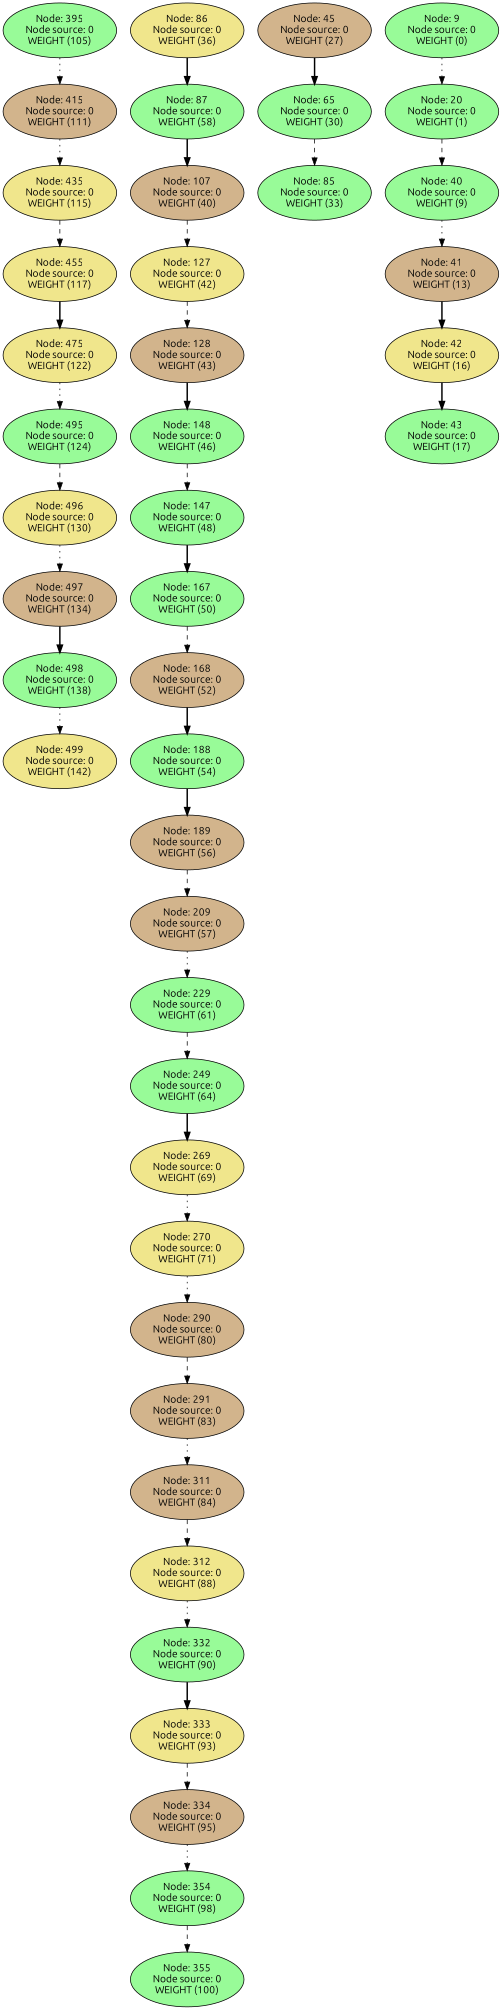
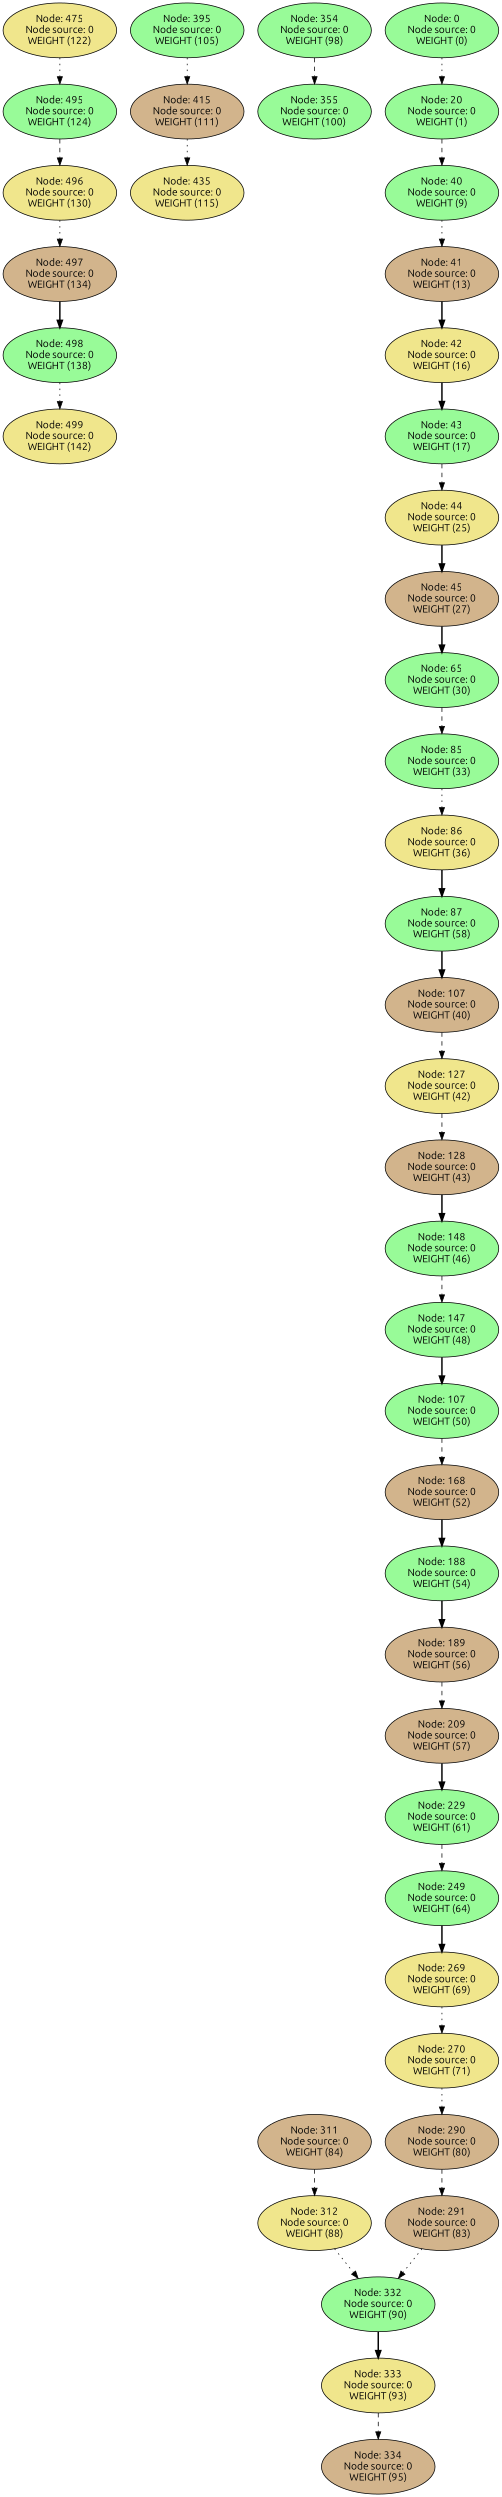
node "Node: 9 Node source: 0 WEIGHT (0)": label "Node: 9 Node source: 0 WEIGHT (0)" -> "Node: 0 Node source: 0 WEIGHT (0)"
node "Node: 455 Node source: 0 WEIGHT (117)": removed
node "Node: 44 Node source: 0 WEIGHT (25)": added
node "Node: 167 Node source: 0 WEIGHT (50)": label "Node: 167 Node source: 0 WEIGHT (50)" -> "Node: 107 Node source: 0 WEIGHT (50)"
edge "Node: 85 Node source: 0 WEIGHT (33)" -> "Node: 86 Node source: 0 WEIGHT (36)": added
edge "Node: 209 Node source: 0 WEIGHT (57)" -> "Node: 229 Node source: 0 WEIGHT (61)": style dotted -> bold
edge "Node: 291 Node source: 0 WEIGHT (83)" -> "Node: 311 Node source: 0 WEIGHT (84)": now "Node: 291 Node source: 0 WEIGHT (83)" -> "Node: 332 Node source: 0 WEIGHT (90)"
edge "Node: 334 Node source: 0 WEIGHT (95)" -> "Node: 354 Node source: 0 WEIGHT (98)": removed
